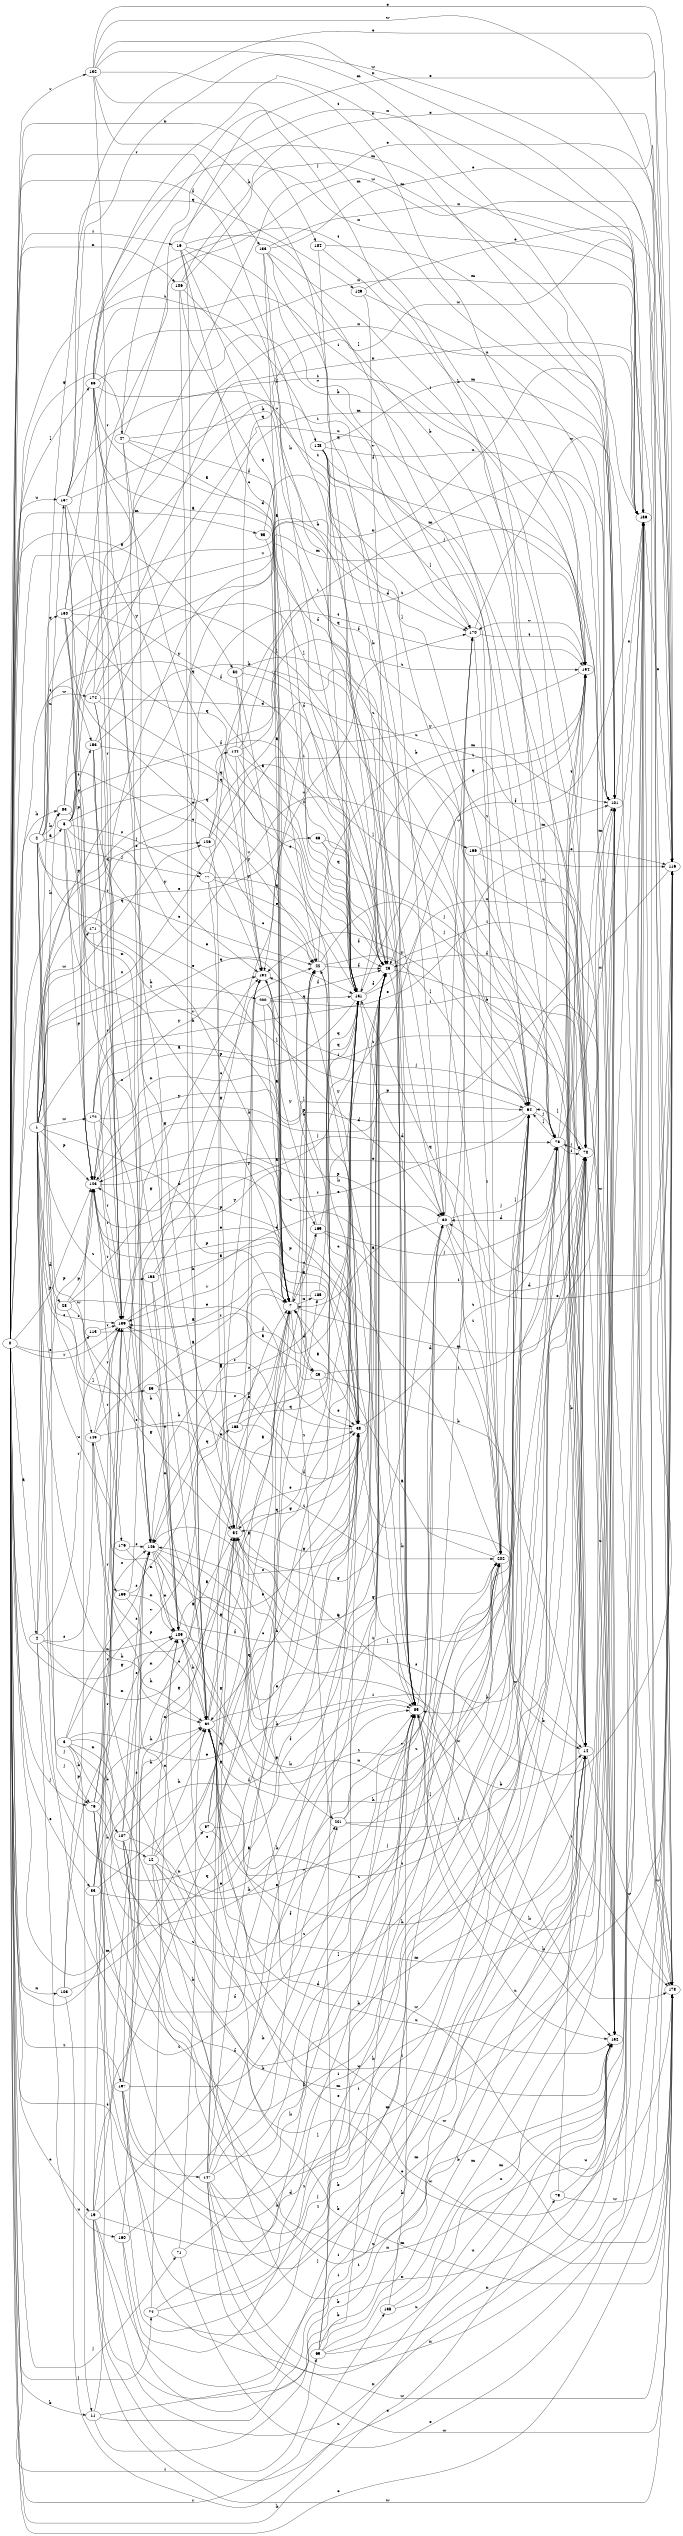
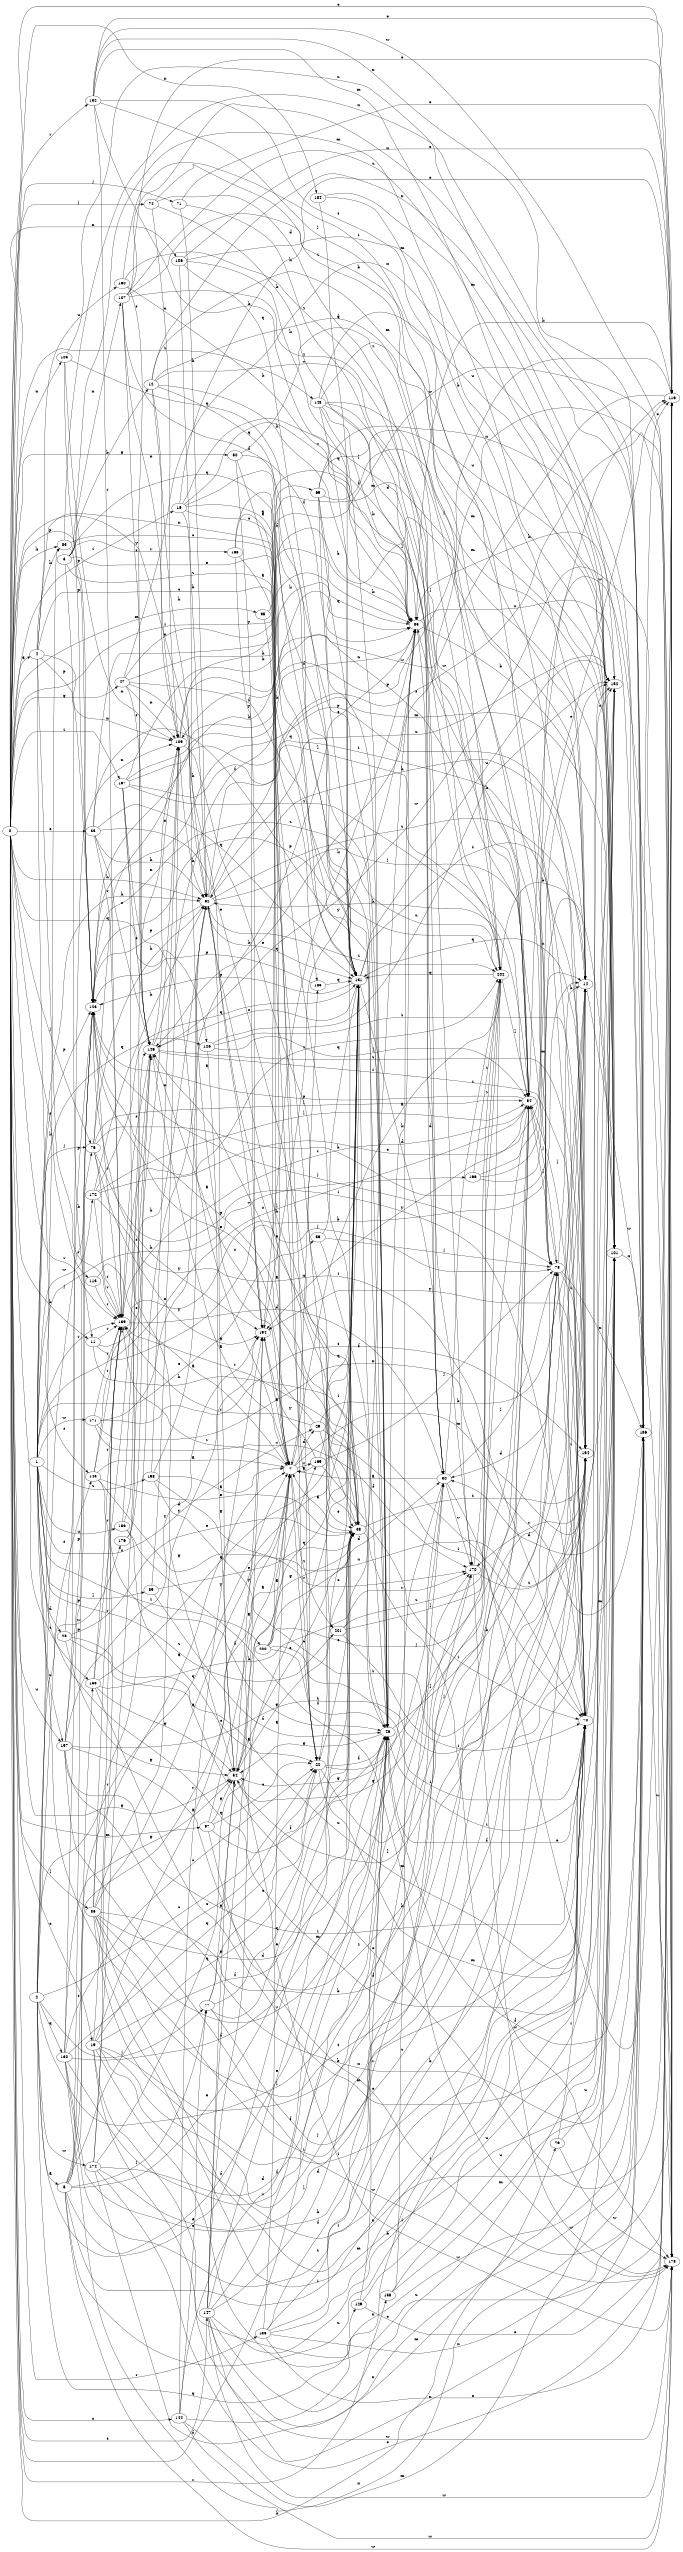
edge "144" -> "38": now "144" -> "77"
edge "171" -> "170": added, label "v"
edge "69" -> "14": removed, label "b"
